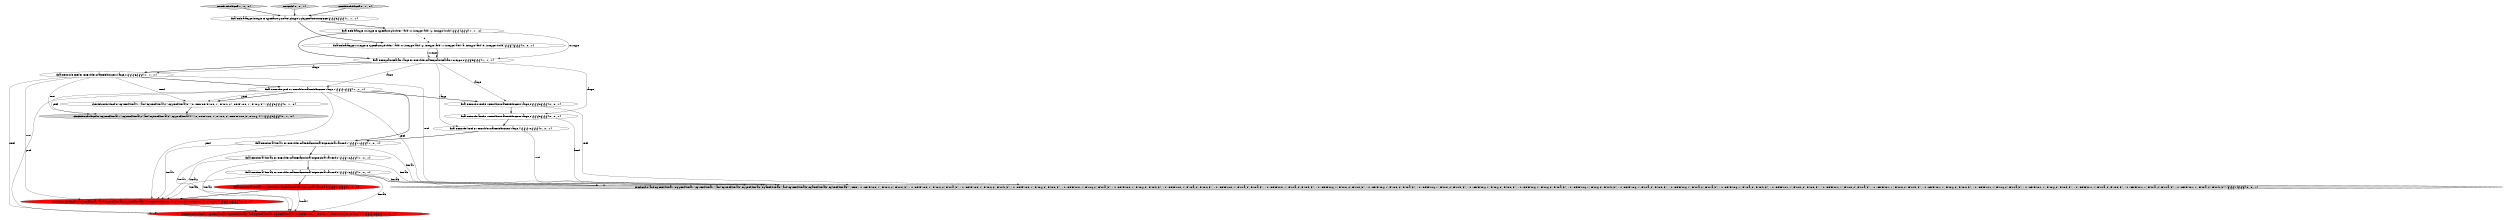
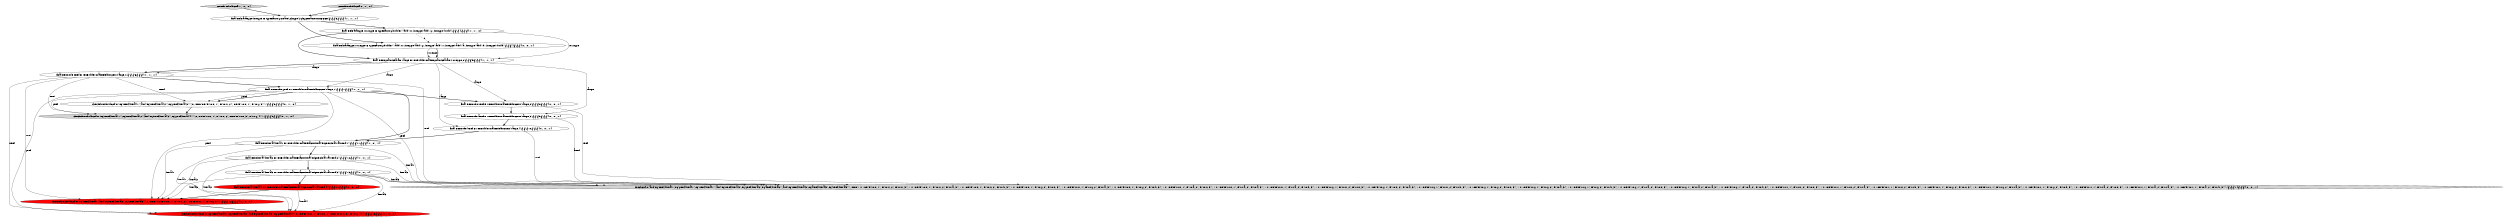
node "testCnf2['0', '0', '1']": removed
